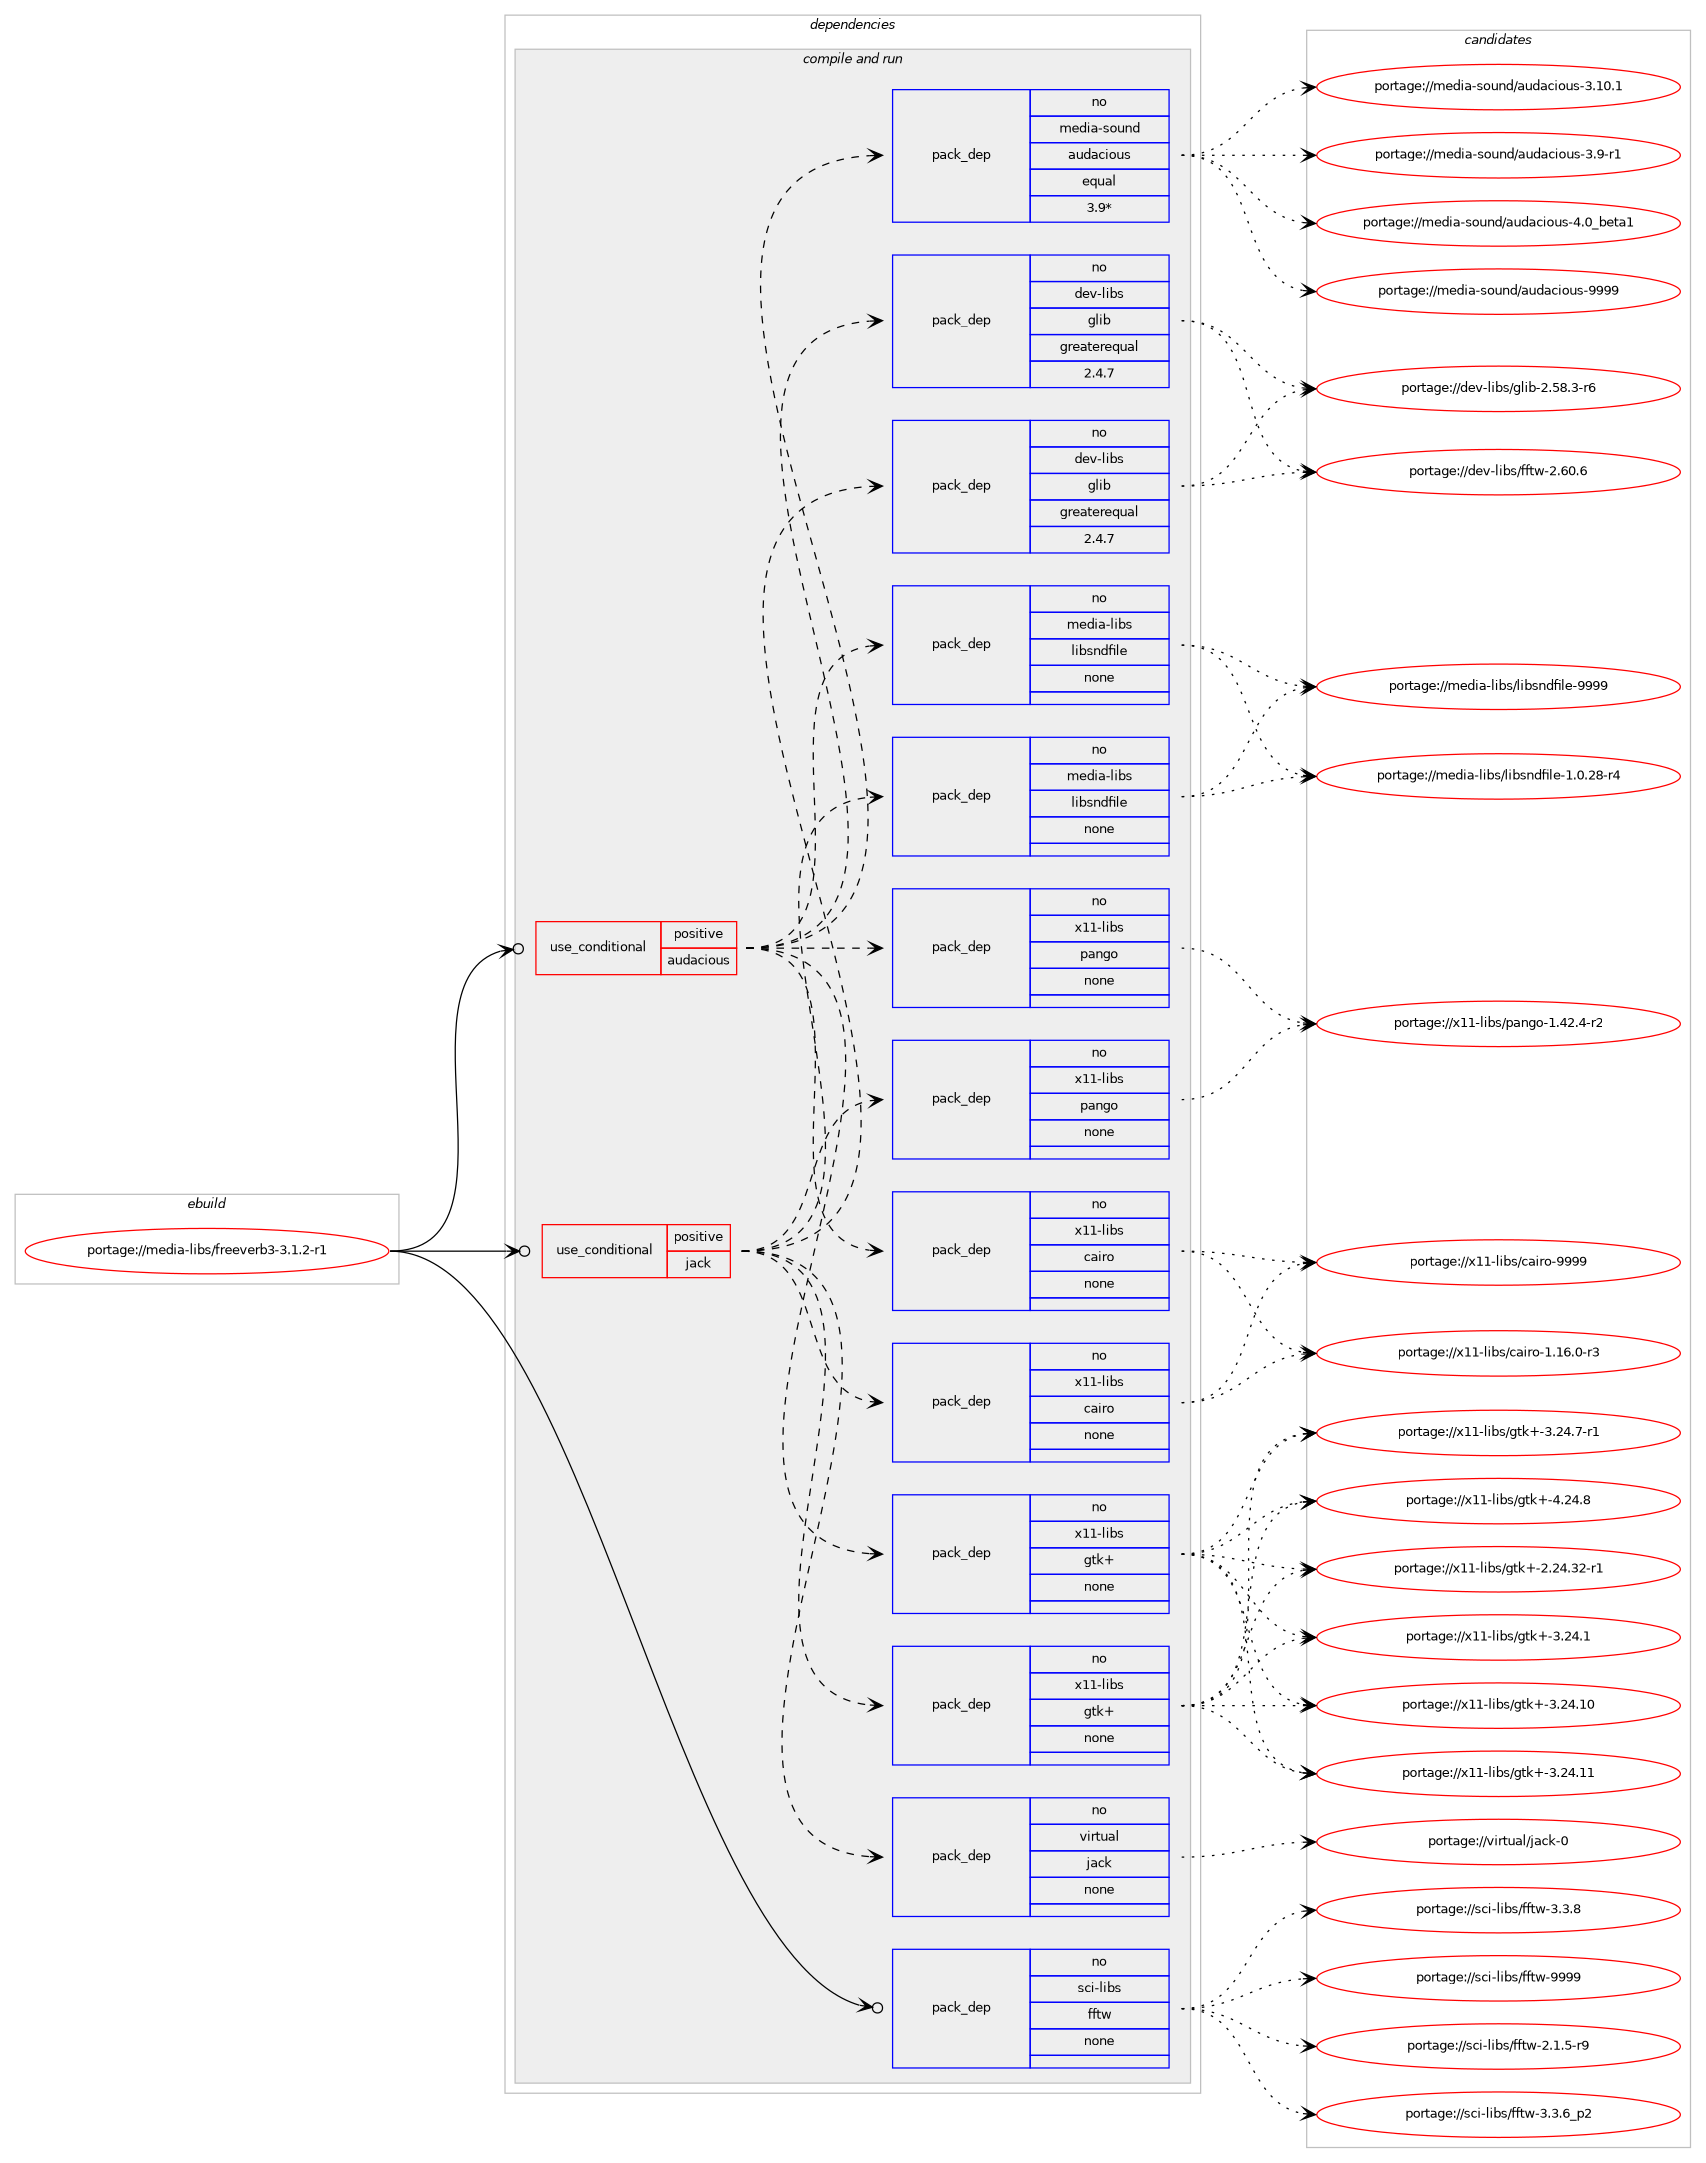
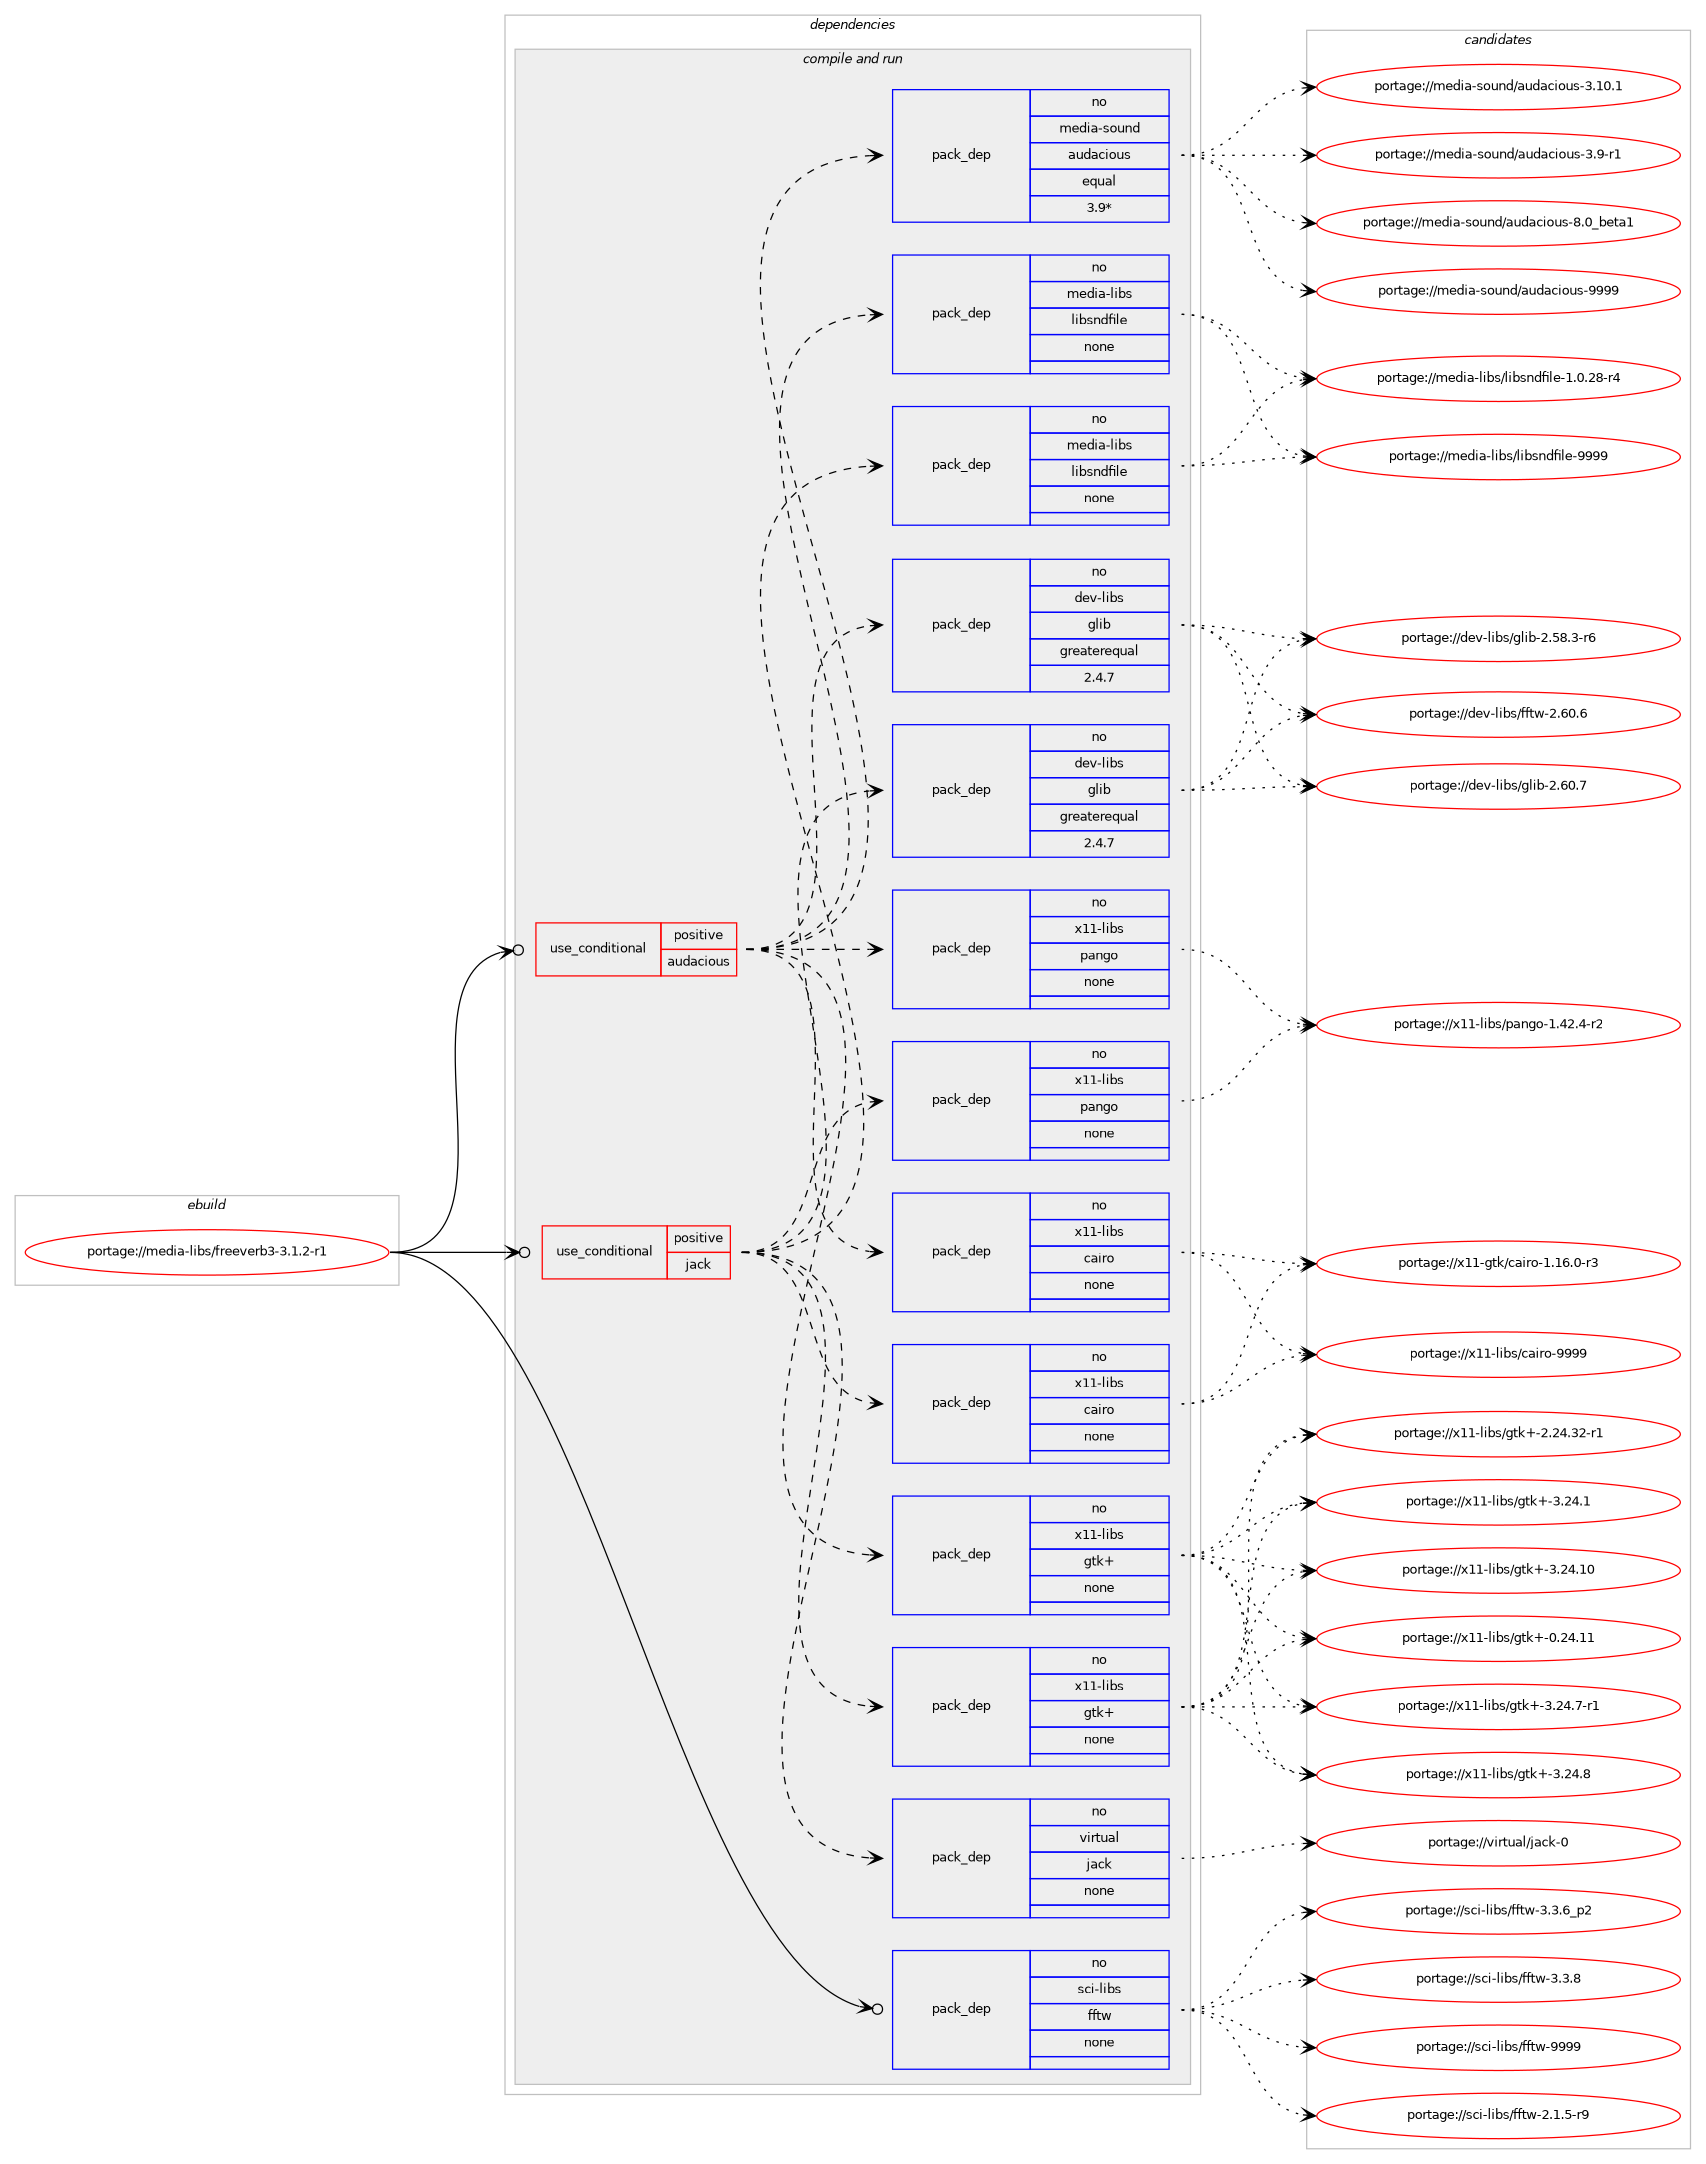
node "portage://media-sound/audacious-4.0_beta1": label "portage://media-sound/audacious-4.0_beta1" -> "portage://media-sound/audacious-8.0_beta1"
node "portage://dev-libs/glib-2.60.7": added
node "portage://x11-libs/cairo-1.16.0-r3": label "portage://x11-libs/cairo-1.16.0-r3" -> "portage://x11-gtk/cairo-1.16.0-r3"
node "portage://x11-libs/gtk+-4.24.8": label "portage://x11-libs/gtk+-4.24.8" -> "portage://x11-libs/gtk+-3.24.8"
node "portage://x11-libs/gtk+-3.24.11": label "portage://x11-libs/gtk+-3.24.11" -> "portage://x11-libs/gtk+-0.24.11"
